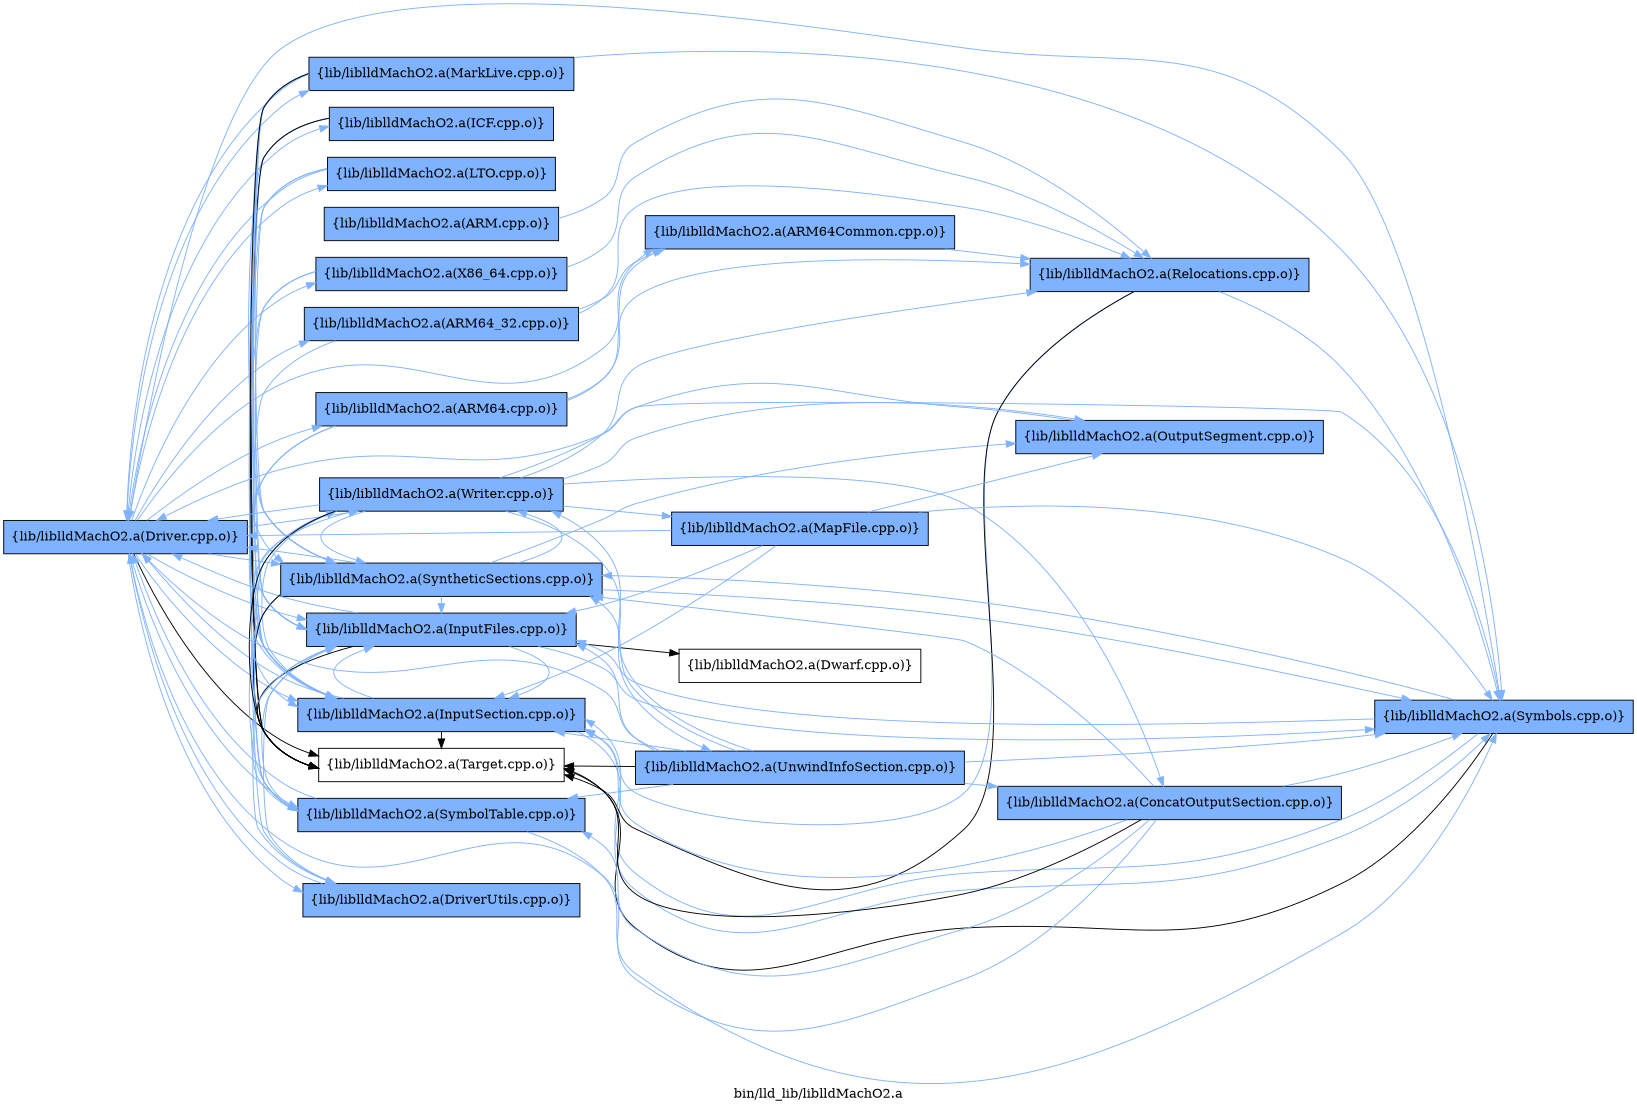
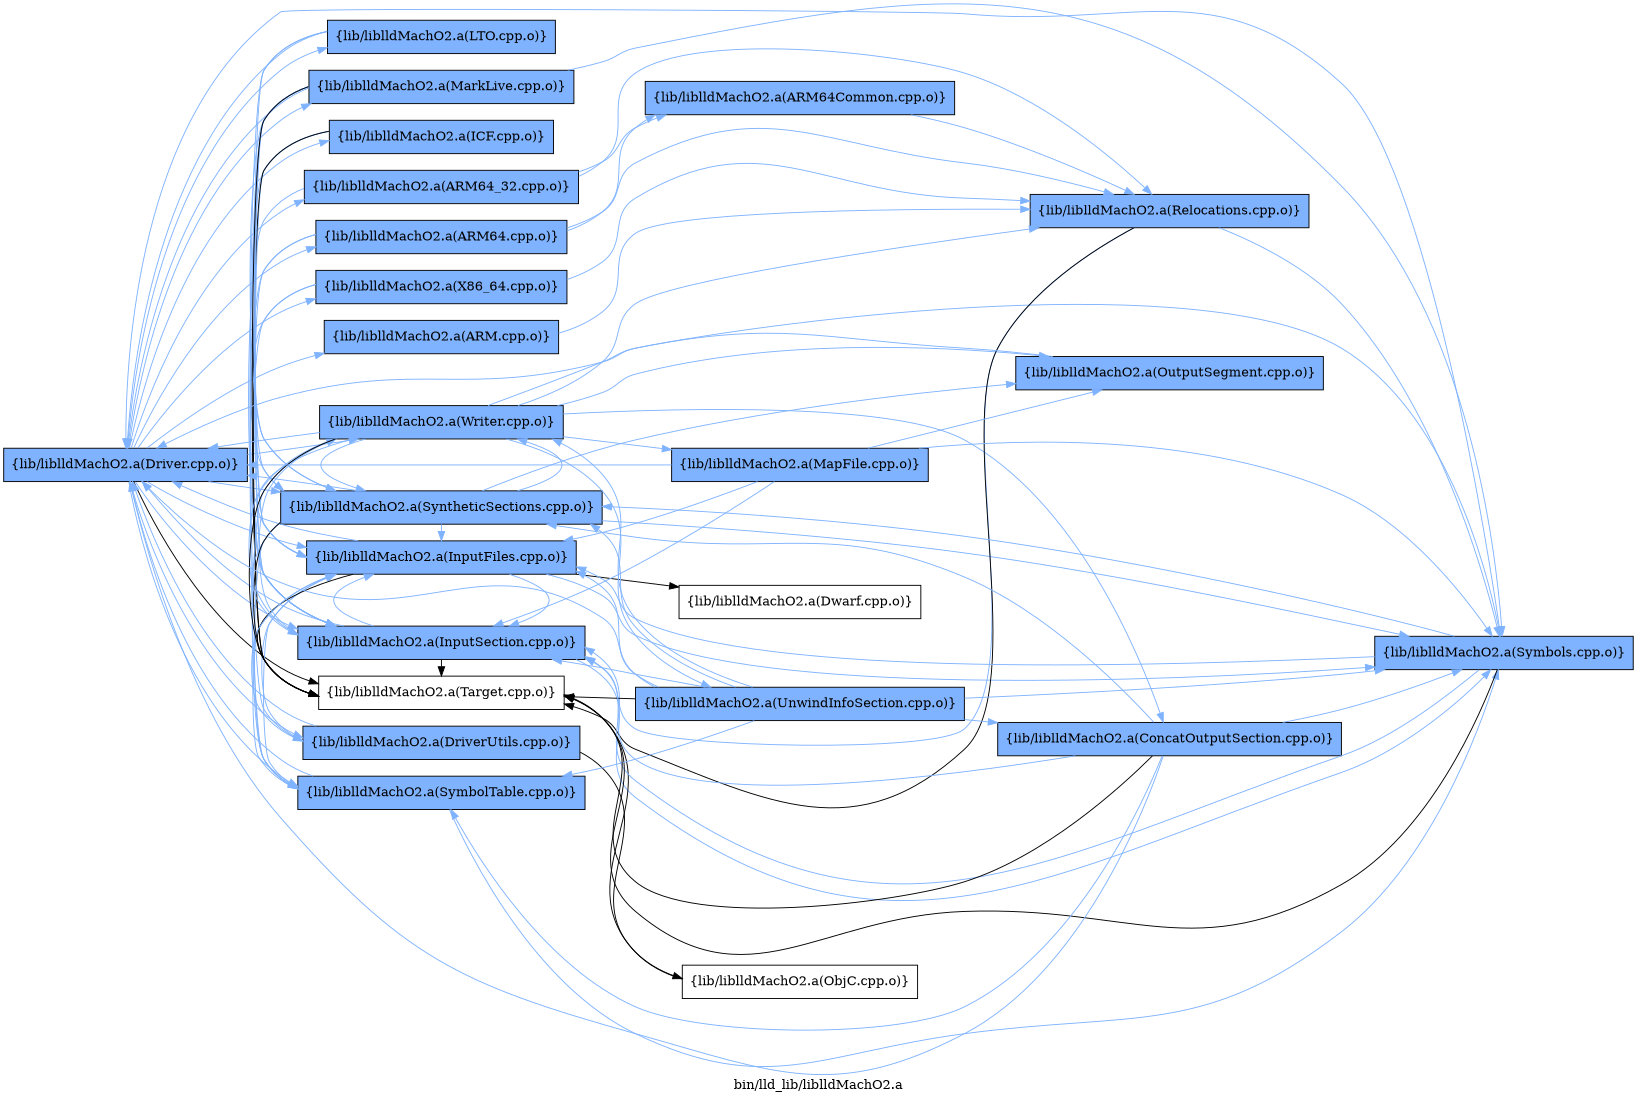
edge "{lib/liblldMachO2.a(Driver.cpp.o)}" -> "{lib/liblldMachO2.a(ARM64Common.cpp.o)}": now "{lib/liblldMachO2.a(Driver.cpp.o)}" -> "{lib/liblldMachO2.a(ARM.cpp.o)}"
node "{lib/liblldMachO2.a(ObjC.cpp.o)}": added
